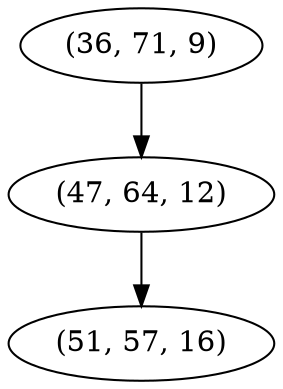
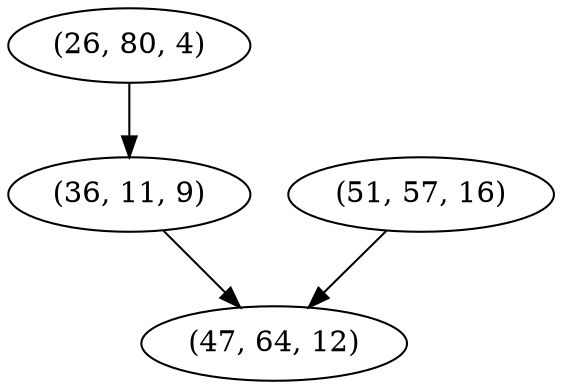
node "(26, 80, 4)": added
node "(36, 71, 9)": label "(36, 71, 9)" -> "(36, 11, 9)"
edge "(47, 64, 12)" -> "(51, 57, 16)": reversed
